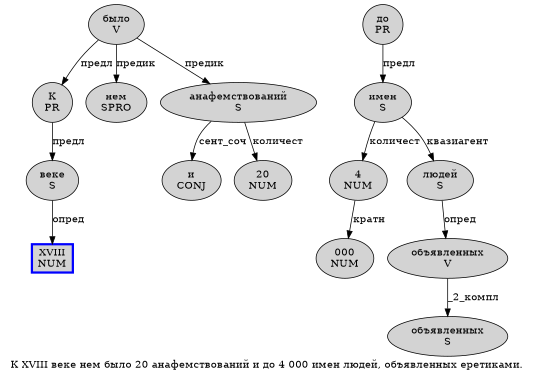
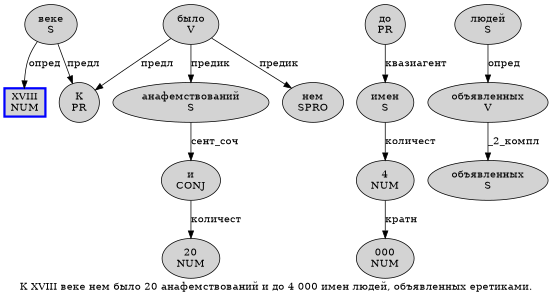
edge "до PR" -> "имен S": label "предл" -> "квазиагент"
edge "имен S" -> "людей S": removed, label "квазиагент"
edge "К PR" -> "веке S": reversed
edge "анафемствований S" -> "20 NUM": now "и CONJ" -> "20 NUM"
